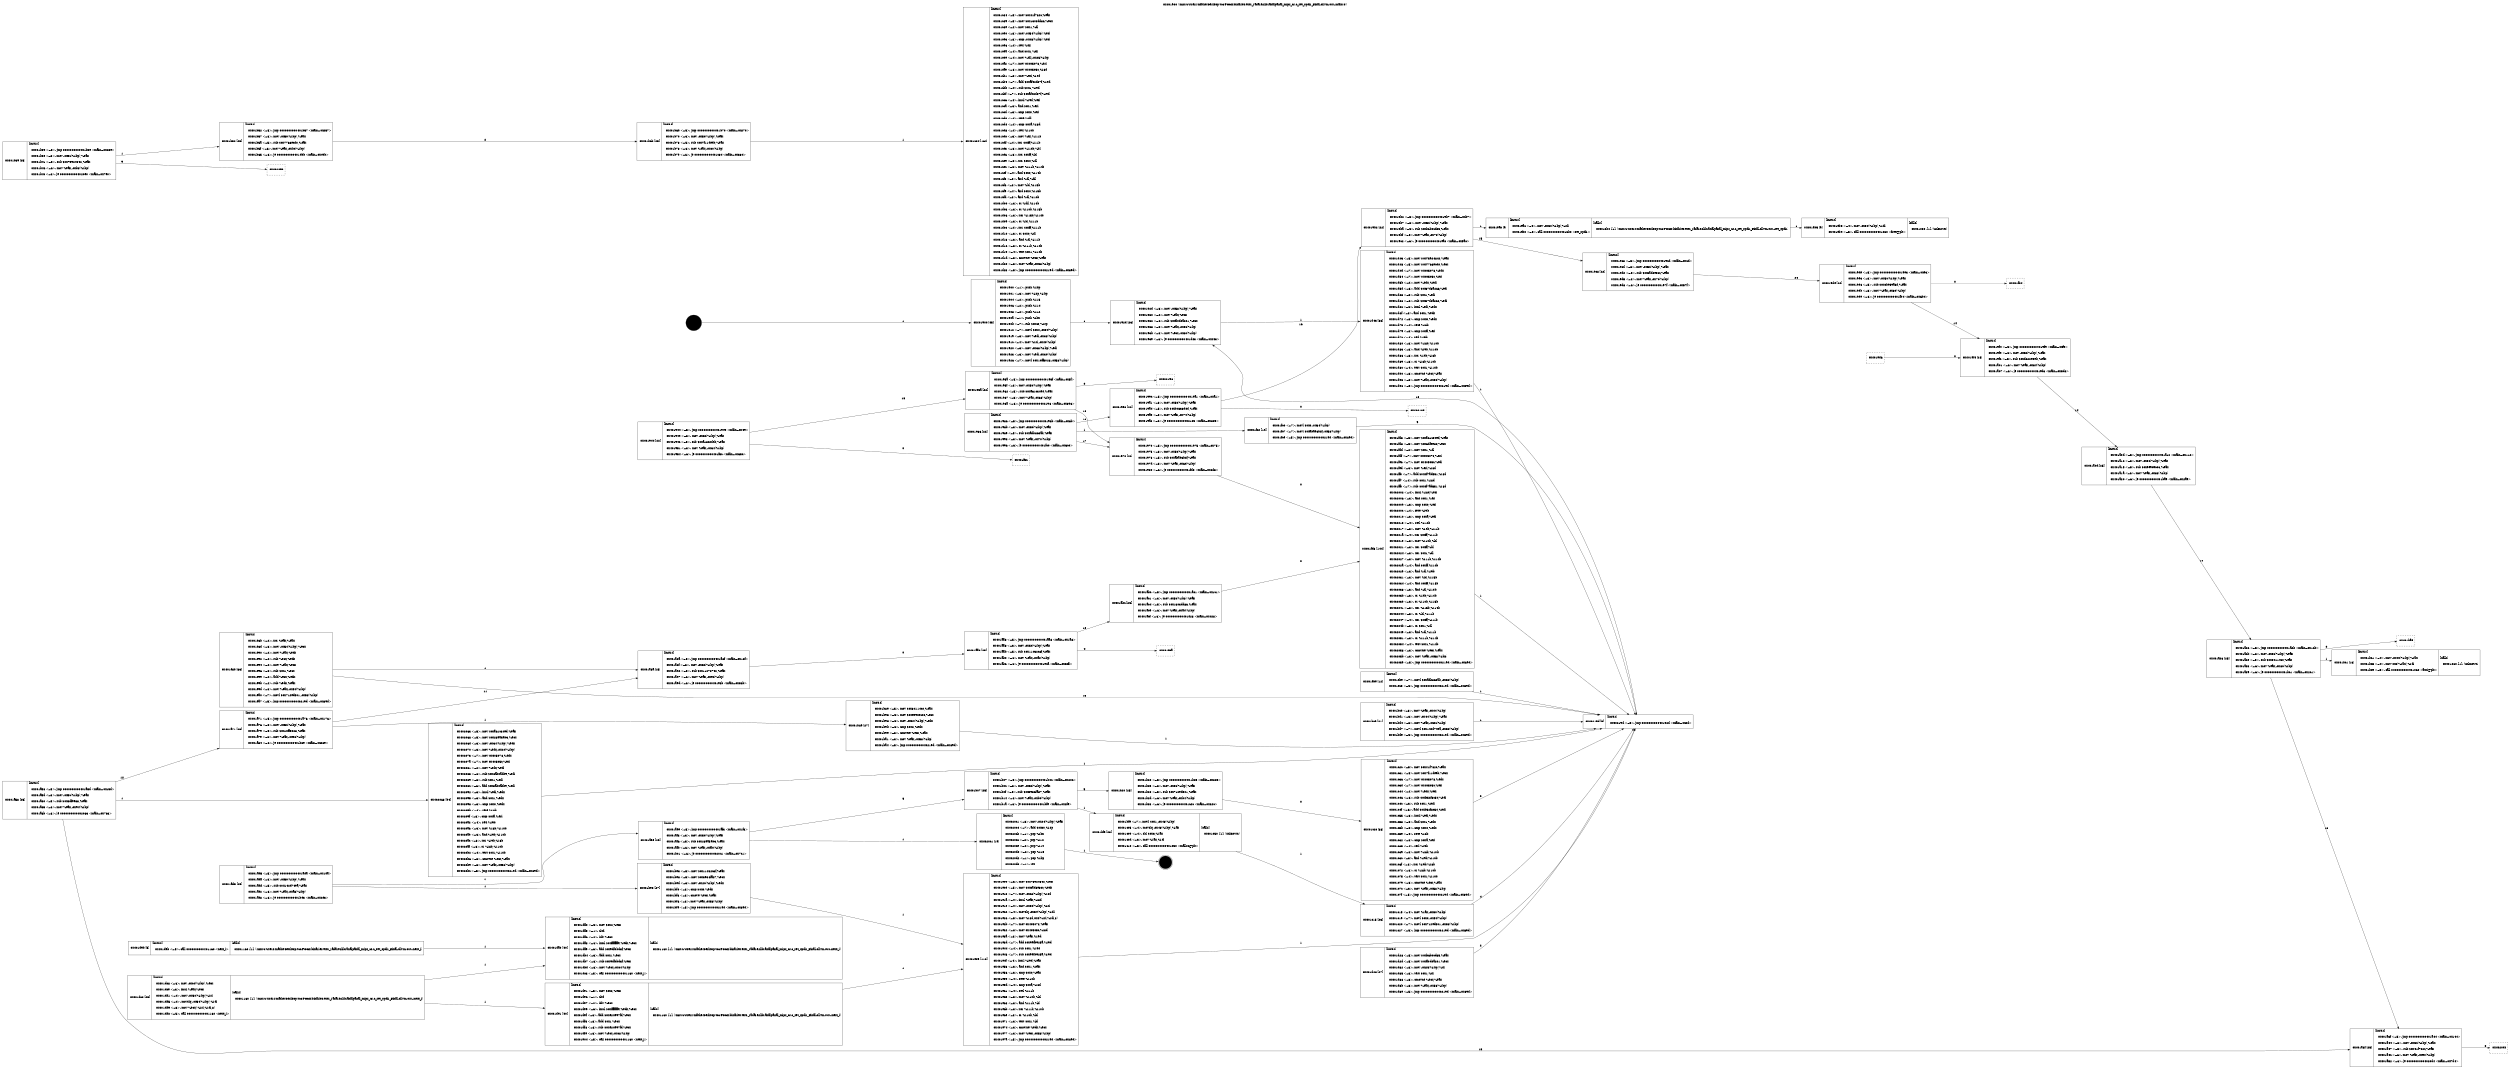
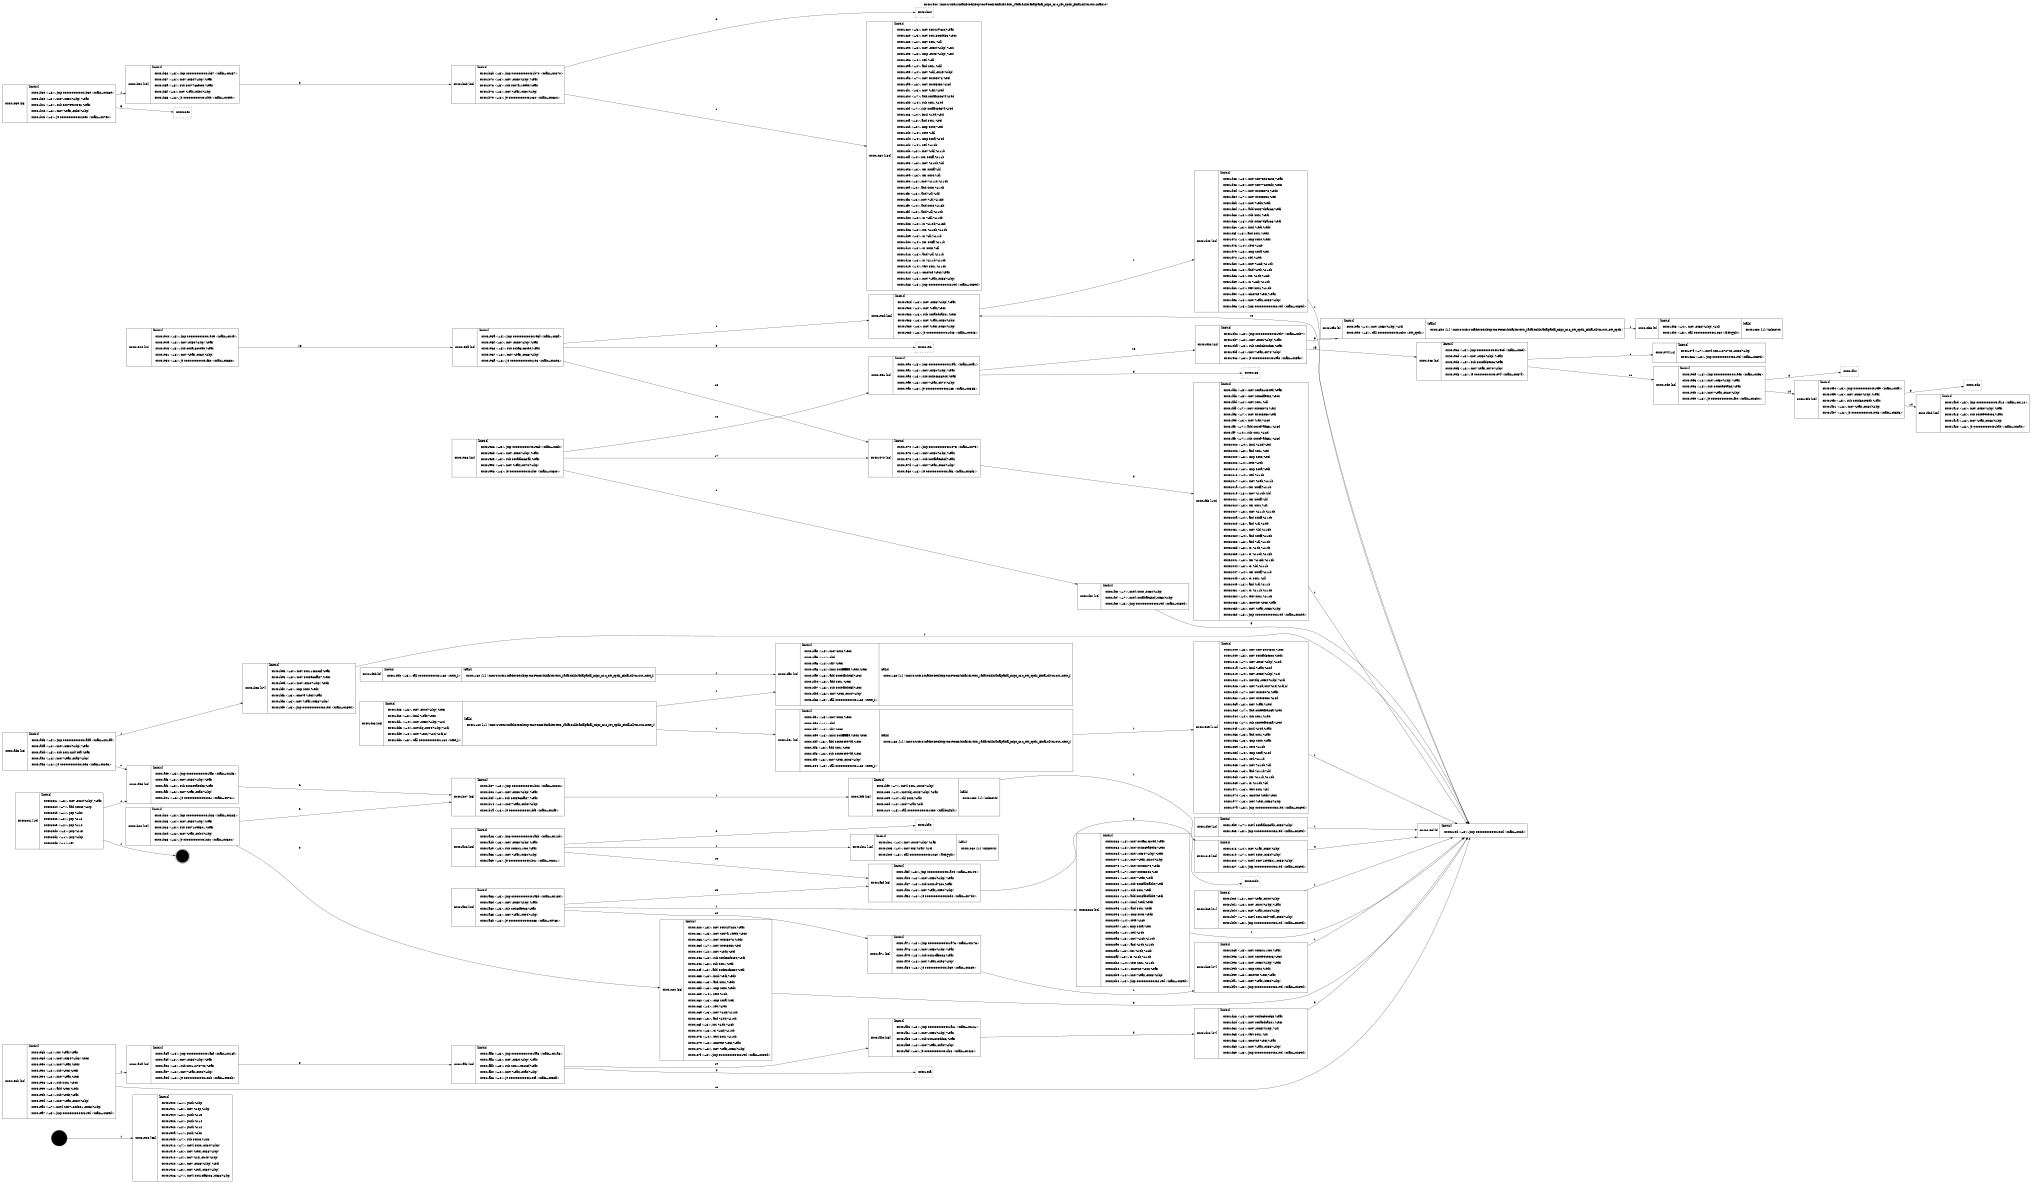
node "0x401b84": added
edge "0x4019b2 [22]" -> "0x401eac [9]": label " 1" -> " 6"
edge "0x401900 [45]" -> "0x40192d [23]": now "0x40195a [22]" -> "0x40192d [23]"
node "0x401e7f [12]": added
edge "0x401ed6" -> "0x4019f4 [25]": reversed
node "0x401f5c": removed
edge "0x401a0d [25]" -> "0x401a26 [25]": removed, label "14"
edge "0x401abc [25]" -> "0x401fd3 [144]": now "0x401abc [25]" -> "0x401d28 [27]"
edge "0x401a71 [25]" -> "0x401a8a [25]": removed, label "11"
edge "0x401b07 [25]" -> "0x401b20 [25]": reversed
edge "0x401aee [25]" -> "0x4020c1 [19]": reversed
edge "0x401be3 [27]" -> "0x401e09 [118]": now "0x401be3 [27]" -> "0x40219d [5]"
